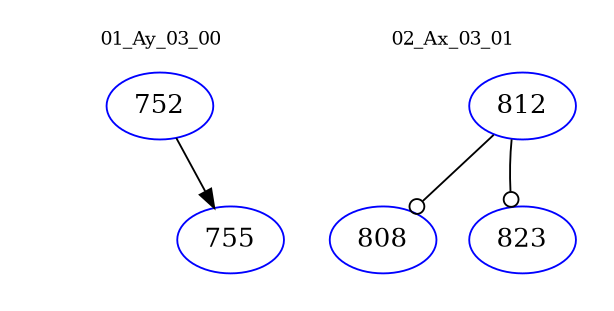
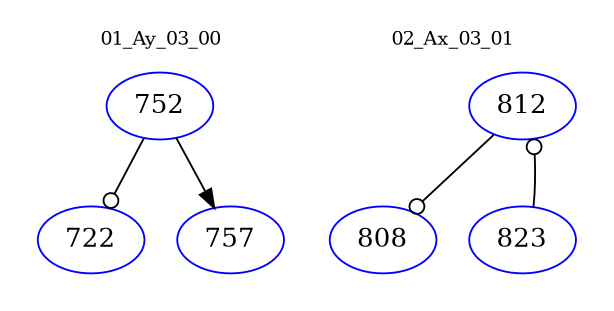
edge "812" -> "823": reversed
node "722": added
node "755": label "755" -> "757"
